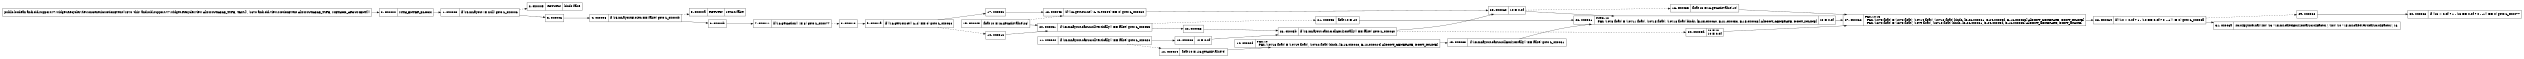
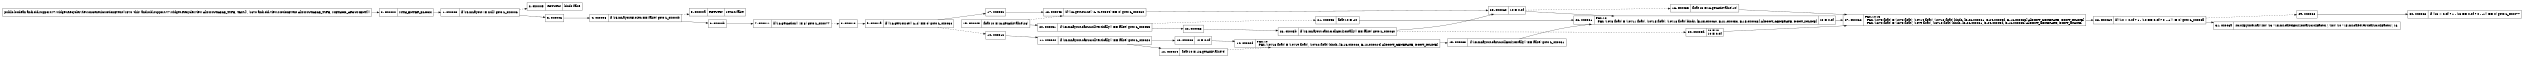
node "26: 0x0061": text "TYPE: r0" -> "PHI: r0"
edge "10: 0x001c" -> "20: 0x0051": now "10: 0x001c" -> "11: 0x0022"
edge "13: 0x002c" -> "23: 0x005b": now "13: 0x002c" -> "14: 0x002d"
edge "11: 0x0022" -> "12: 0x0024": style dashed -> solid
edge "12: 0x0024" -> "14: 0x002d": style solid -> dashed
